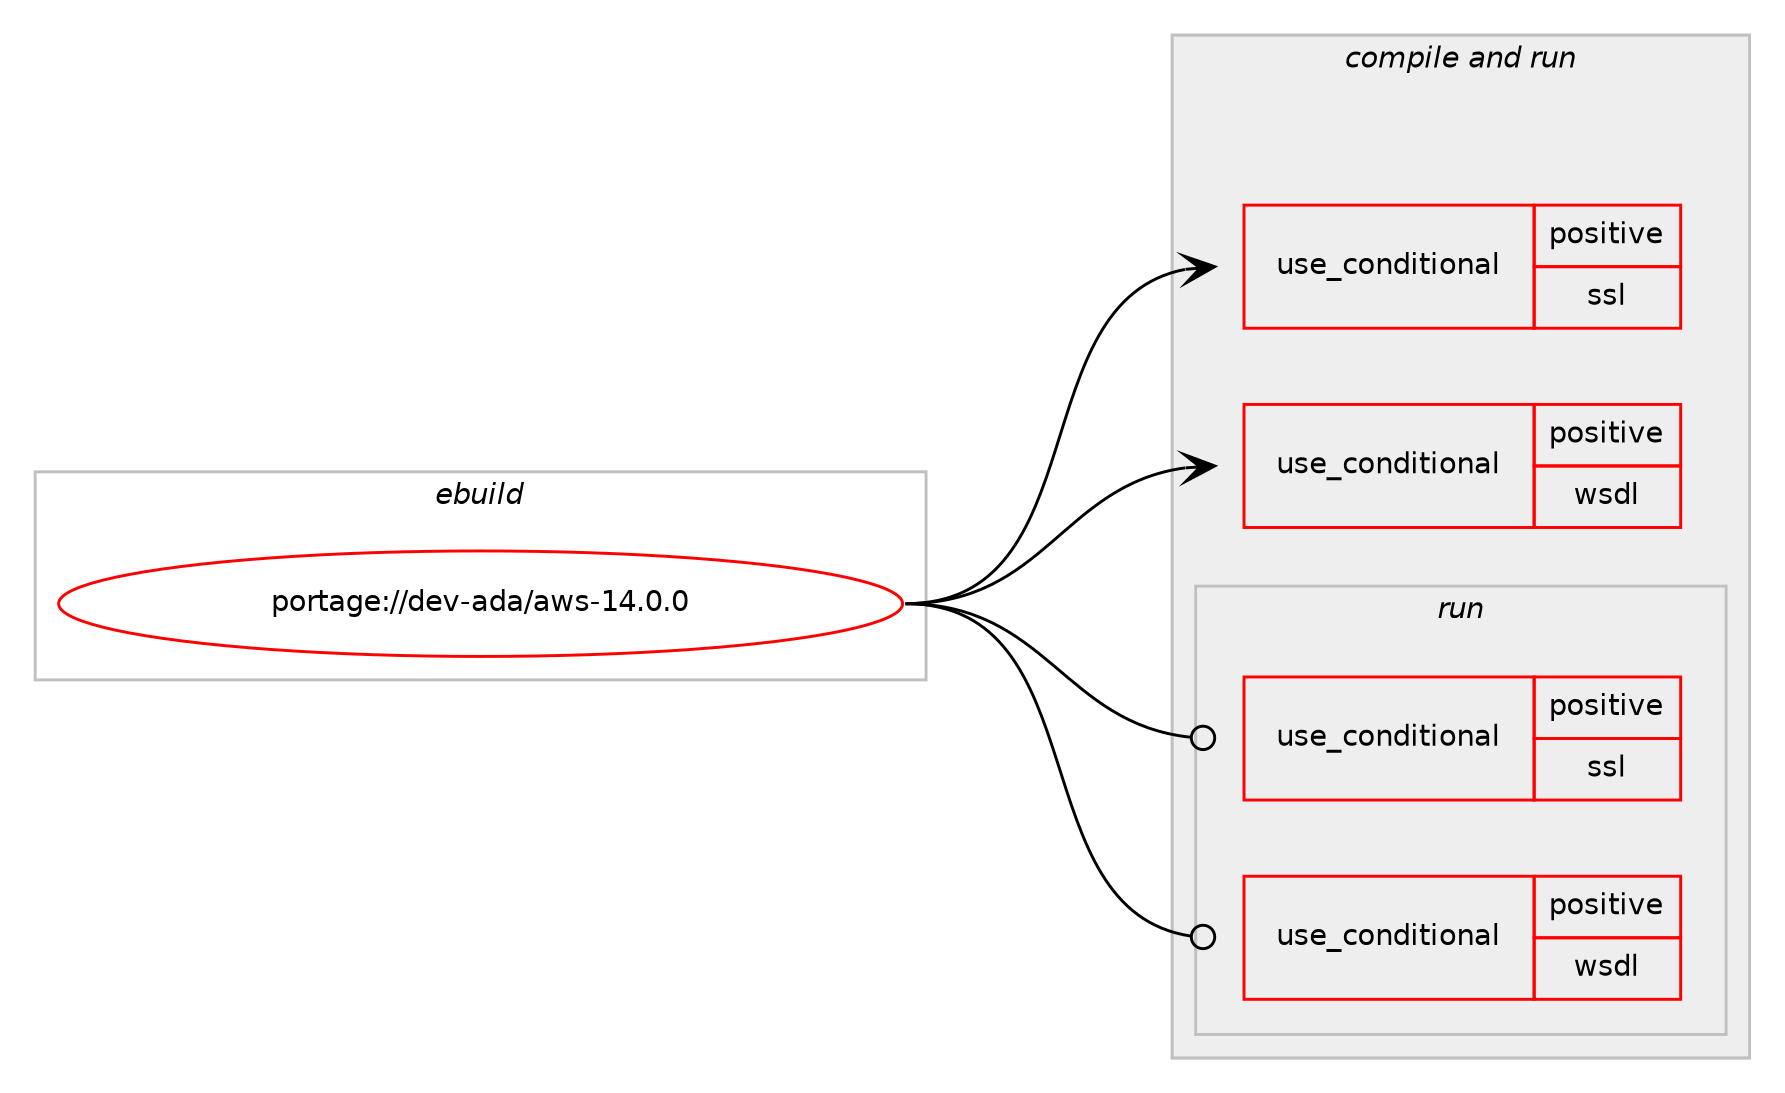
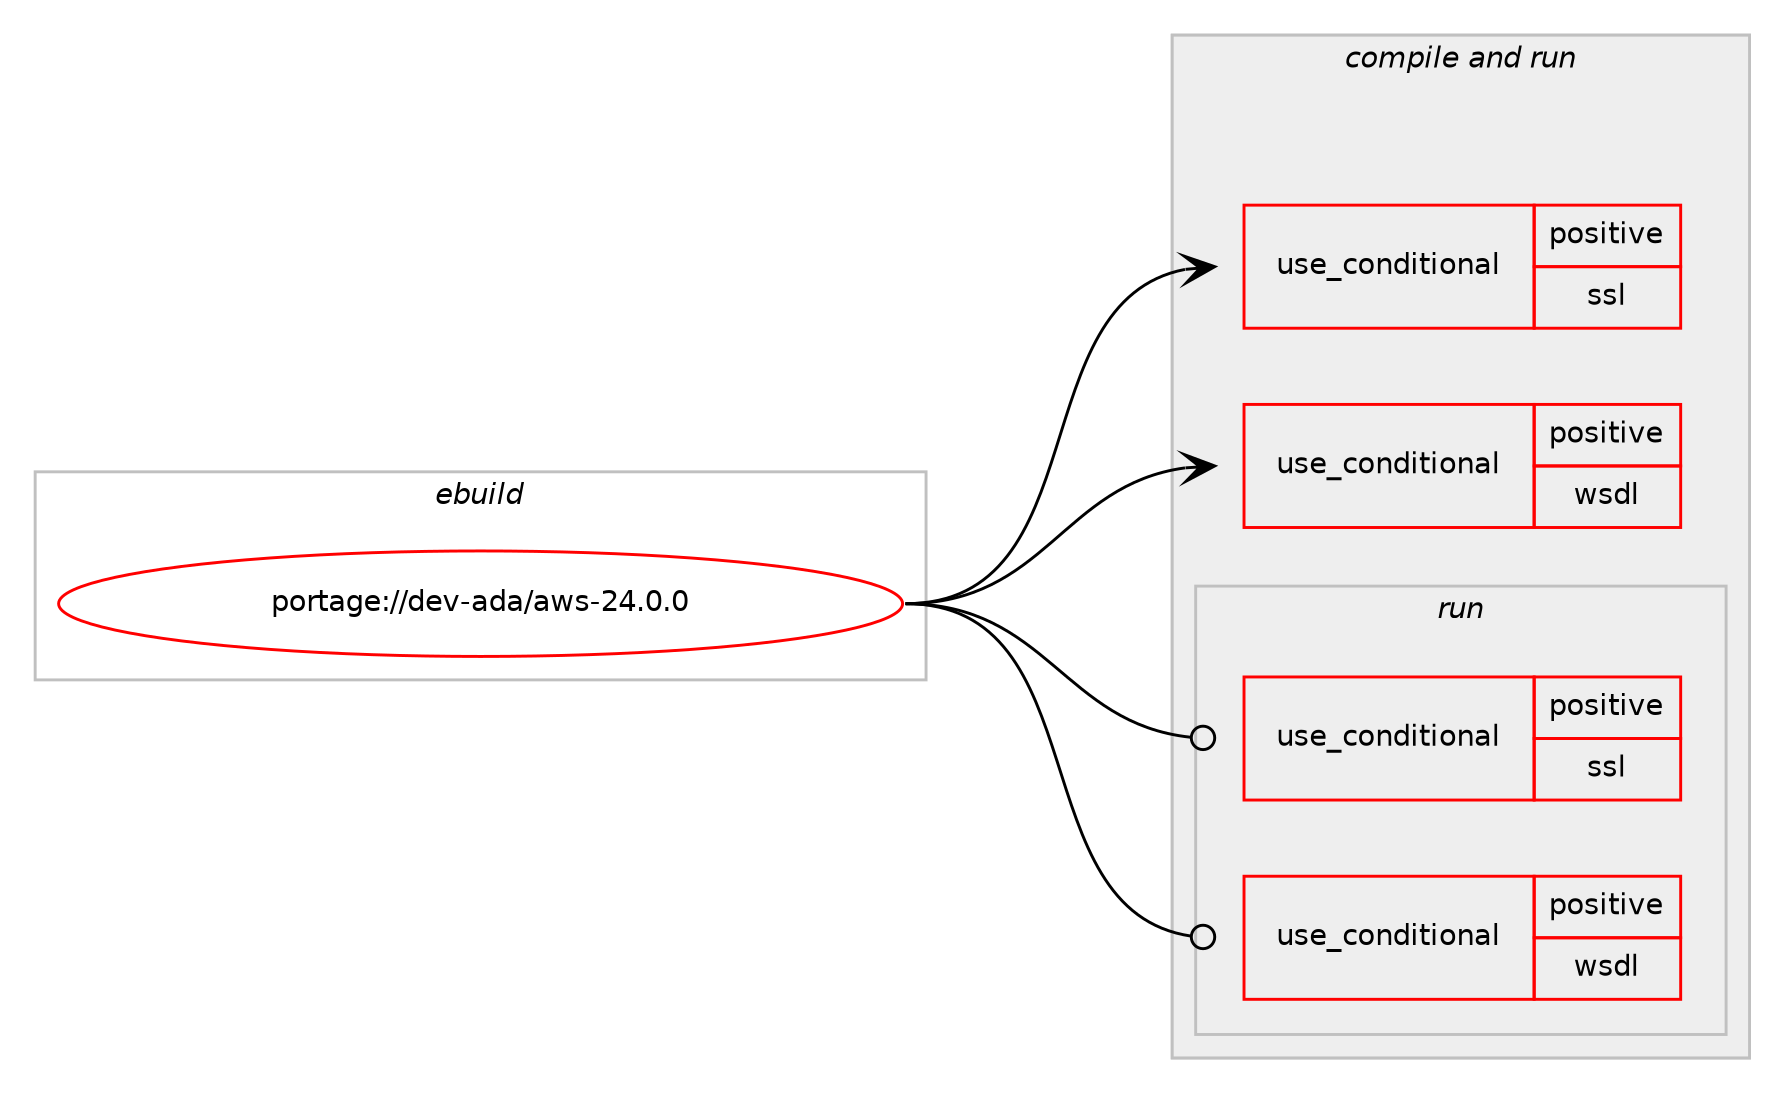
node "portage://dev-ada/aws-14.0.0": label "portage://dev-ada/aws-14.0.0" -> "portage://dev-ada/aws-24.0.0"
